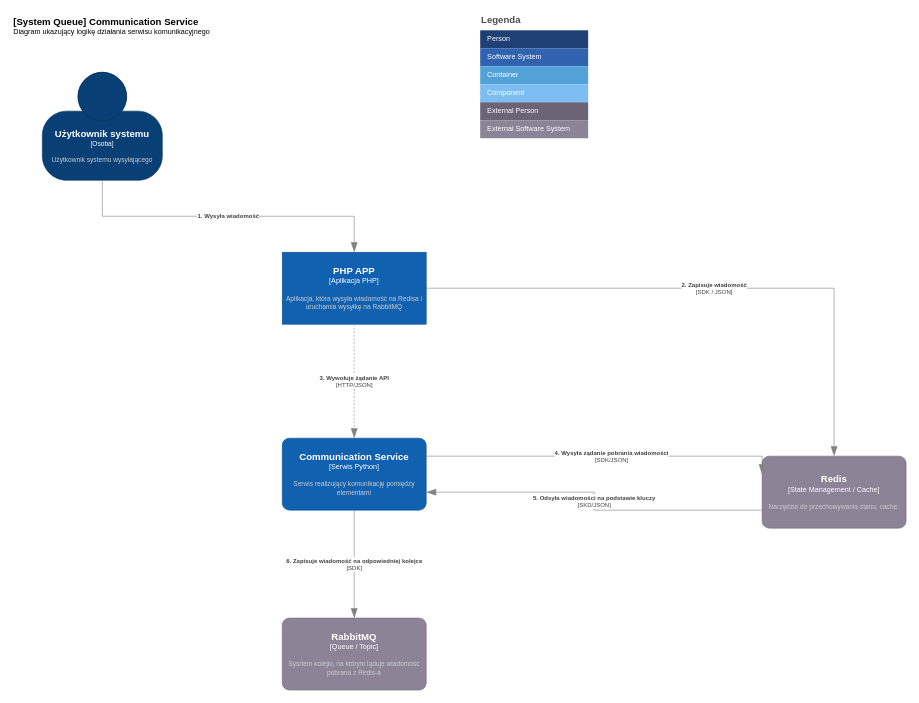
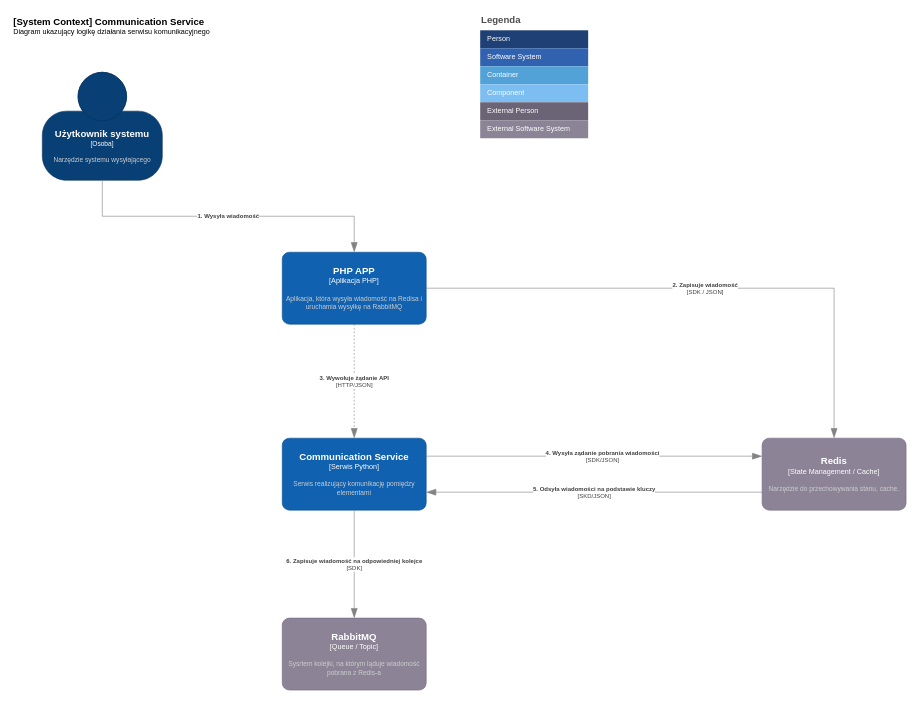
node "[System Queue] Communication Service Diagram ukazujący logikę działania serwisu komunikacyjnego": label "[System Queue] Communication Service Diagram ukazujący logikę działania serwisu komunikacyjnego" -> "[System Context] Communication Service Diagram ukazujący logikę działania serwisu komunikacyjnego"
node "Użytkownik systemu [Osoba] Użytkownik systemu wysyłającego": label "Użytkownik systemu [Osoba] Użytkownik systemu wysyłającego" -> "Użytkownik systemu [Osoba] Narzędzie systemu wysyłającego"
node "PHP APP [Aplikacja PHP] Aplikacja, która wysyła wiadomość na Redisa i uruchamia wysyłkę na RabbitMQ": shape rectangle -> rounded rectangle
node "Redis [State Management / Cache] Narzędzie do przechowywania stanu, cache.": moved (834, 492) -> (834, 474)
